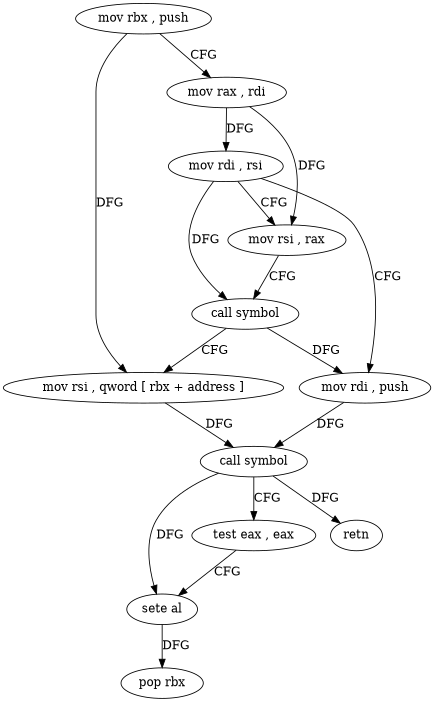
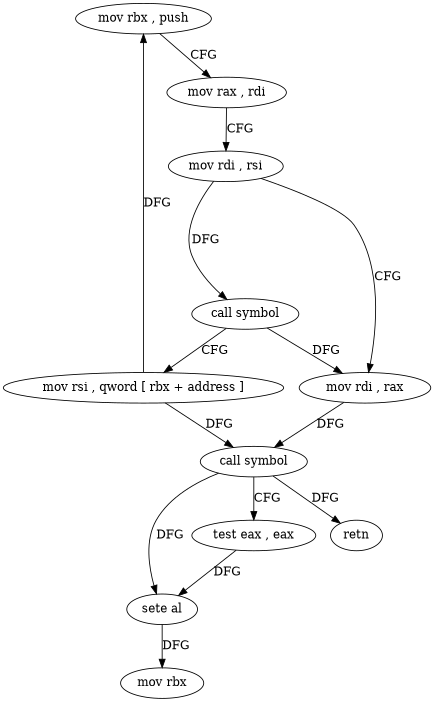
edge "mov rax , rdi" -> "mov rdi , rsi": label "DFG" -> "CFG"
edge "mov rbx , push" -> "mov rsi , qword [ rbx + address ]": reversed
node "mov rsi , rax": removed
node "mov rdi , push": label "mov rdi , push" -> "mov rdi , rax"
edge "test eax , eax" -> "sete al": label "CFG" -> "DFG"
node "pop rbx": label "pop rbx" -> "mov rbx"
